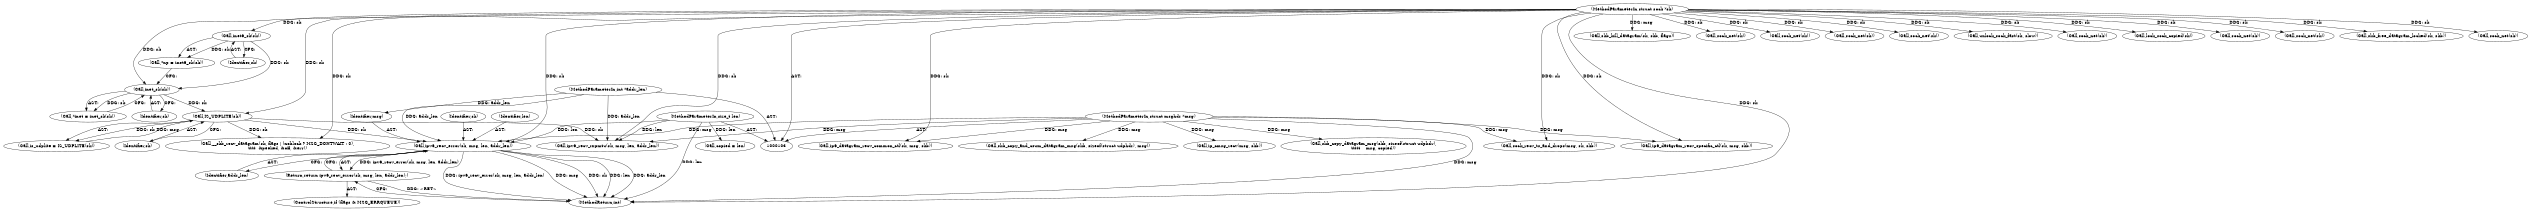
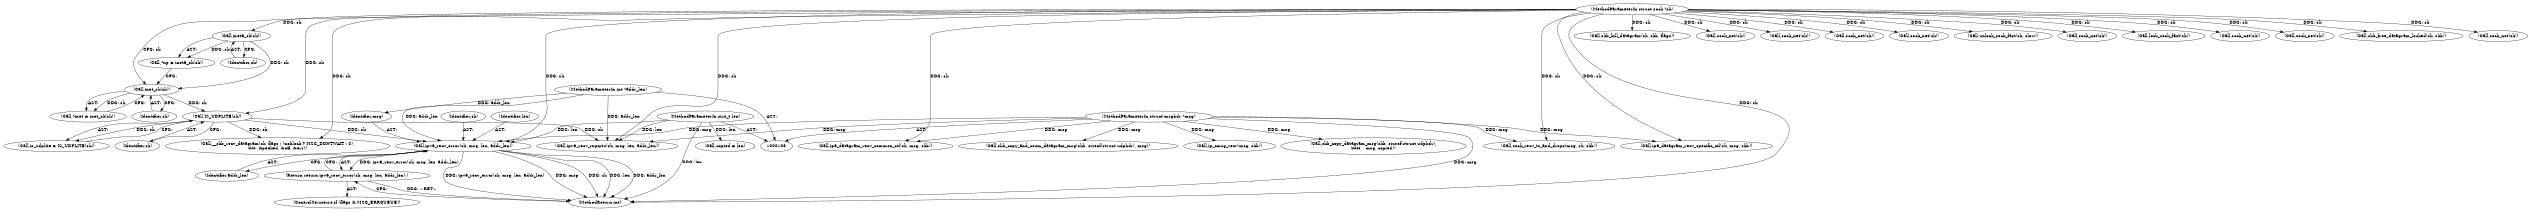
edge "(MethodParameterIn,struct sock *sk)" -> "1000103": removed, label "AST:"
edge "(MethodParameterIn,struct sock *sk)" -> "(Call,skb_kill_datagram(sk, skb, flags))": label "DDG: msg" -> "DDG: sk"
node "(Call,lock_sock_copied(sk))": label "(Call,lock_sock_copied(sk))" -> "(Call,lock_sock_fast(sk))"
edge "(MethodParameterIn,struct sock *sk)" -> "(Call,inet_sk(sk))": label "DDG: sk" -> "CFG: sk"
edge "(Call,is_udplite = IS_UDPLITE(sk))" -> "(Call,IS_UDPLITE(sk))": label "DDG: msg" -> "CFG: "
